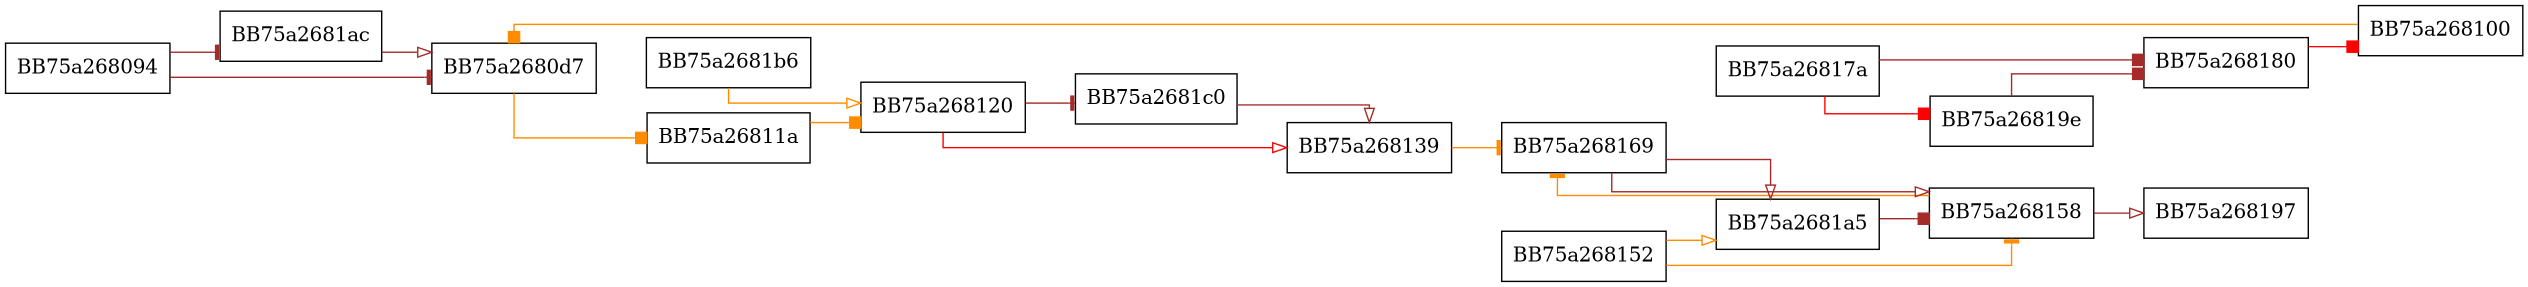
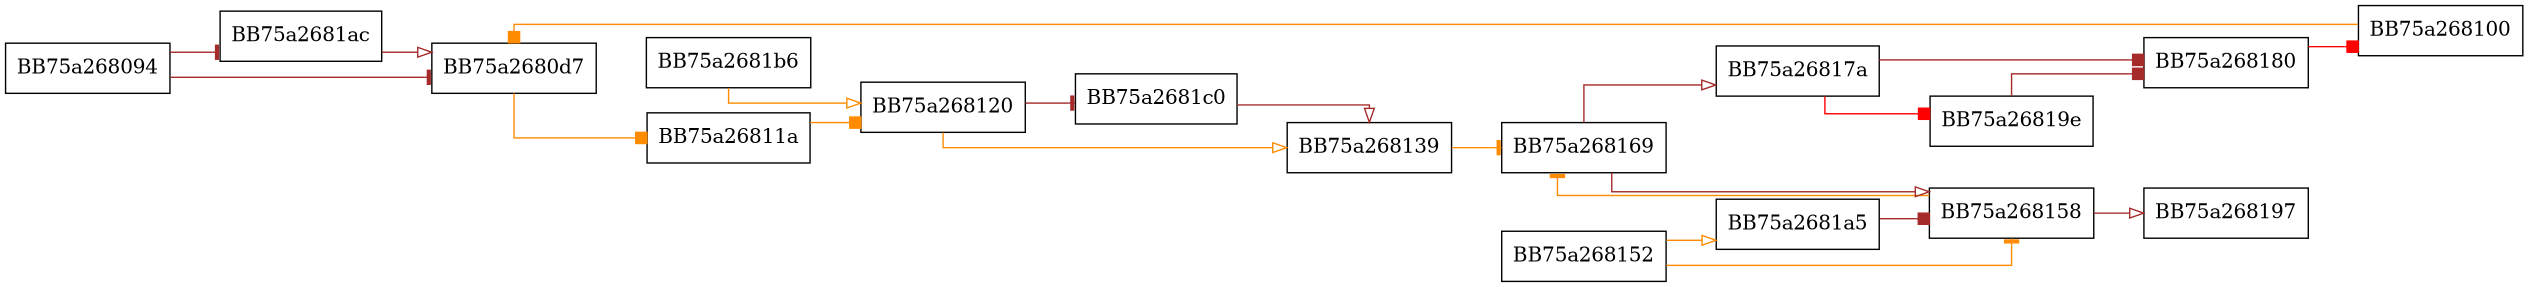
edge "BB75a268120" -> "BB75a268139": color red -> darkorange
edge "BB75a268169" -> "BB75a2681a5": now "BB75a268169" -> "BB75a26817a"
